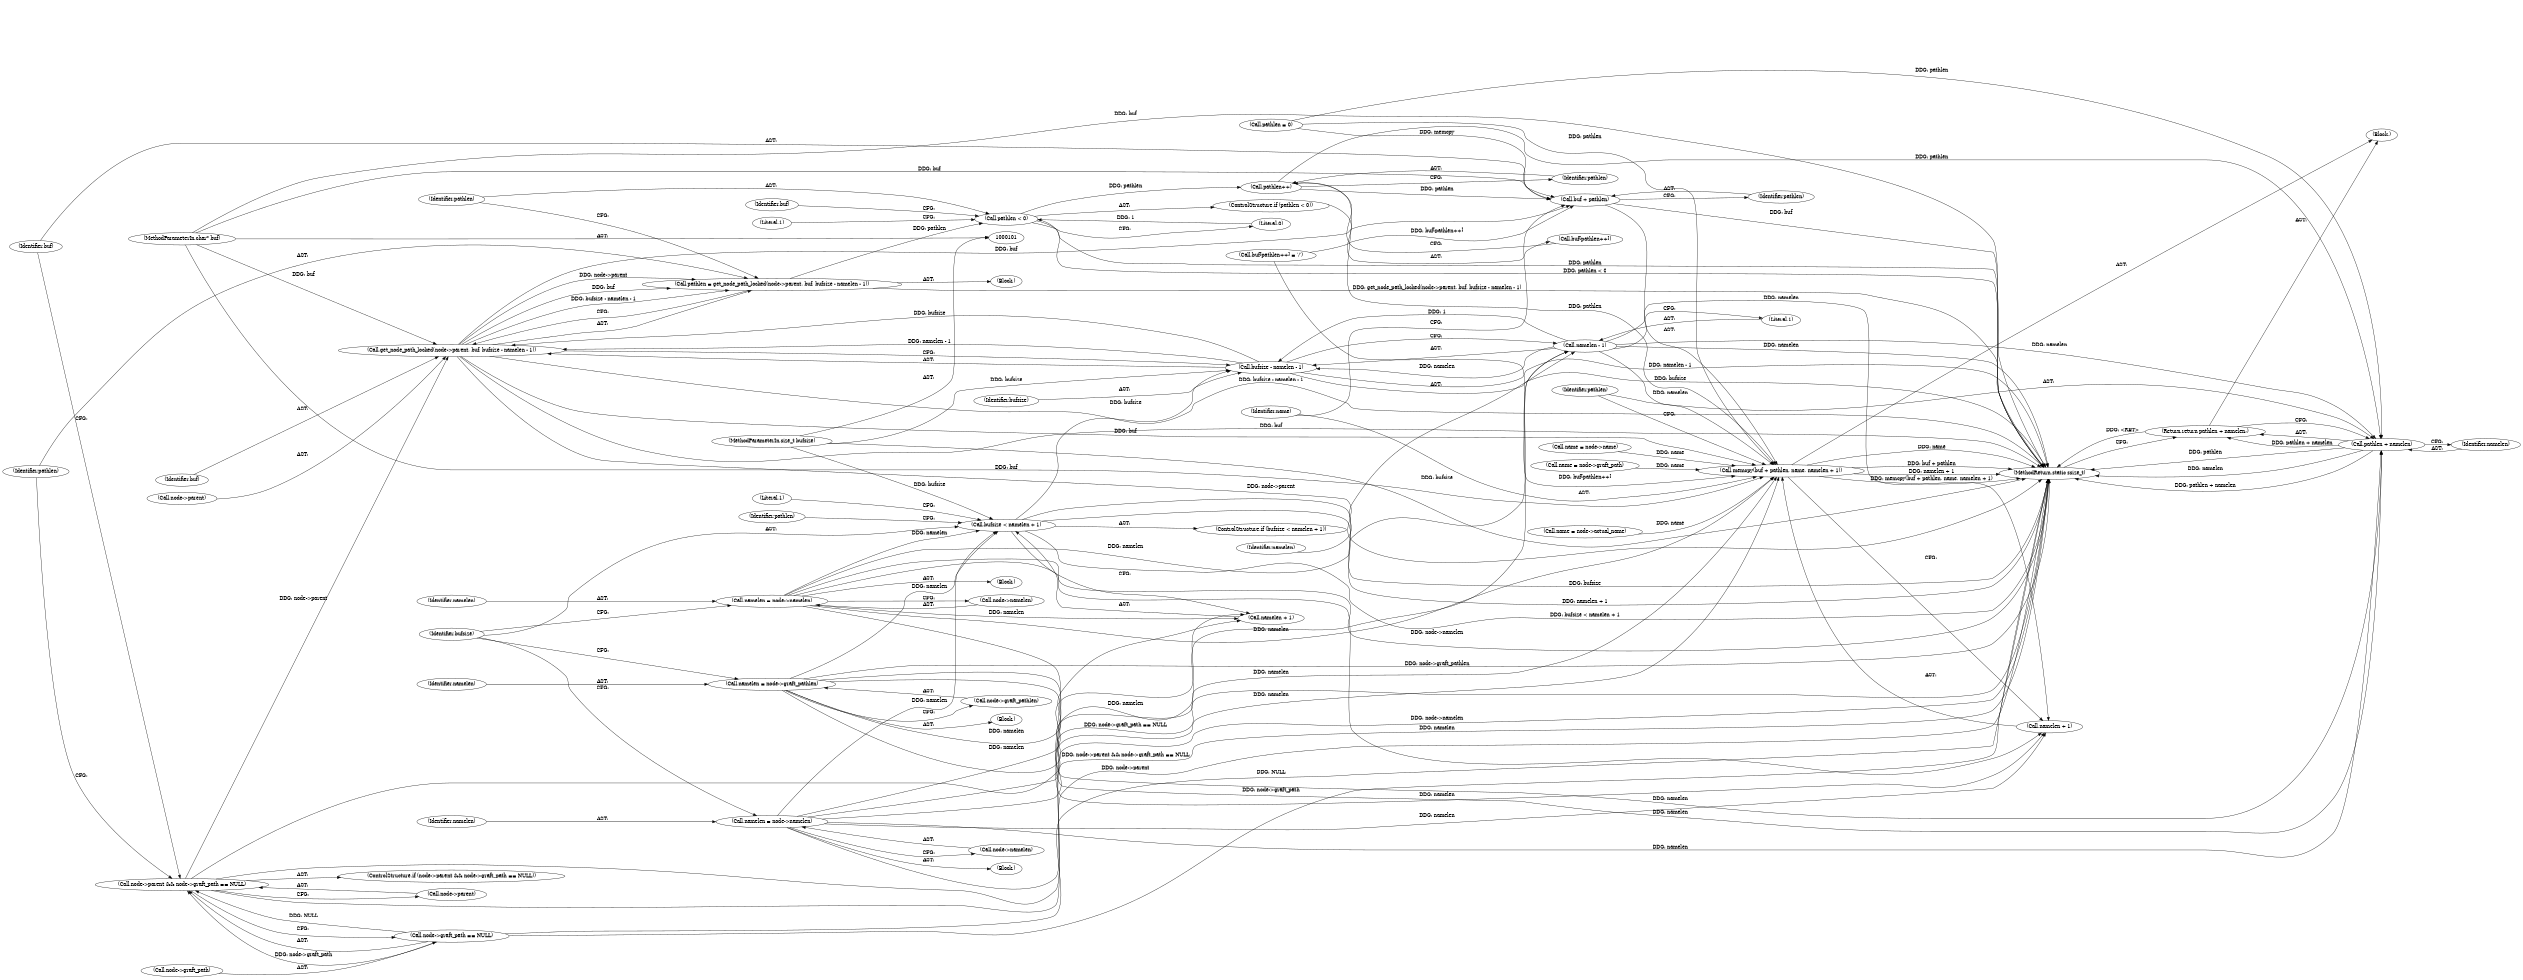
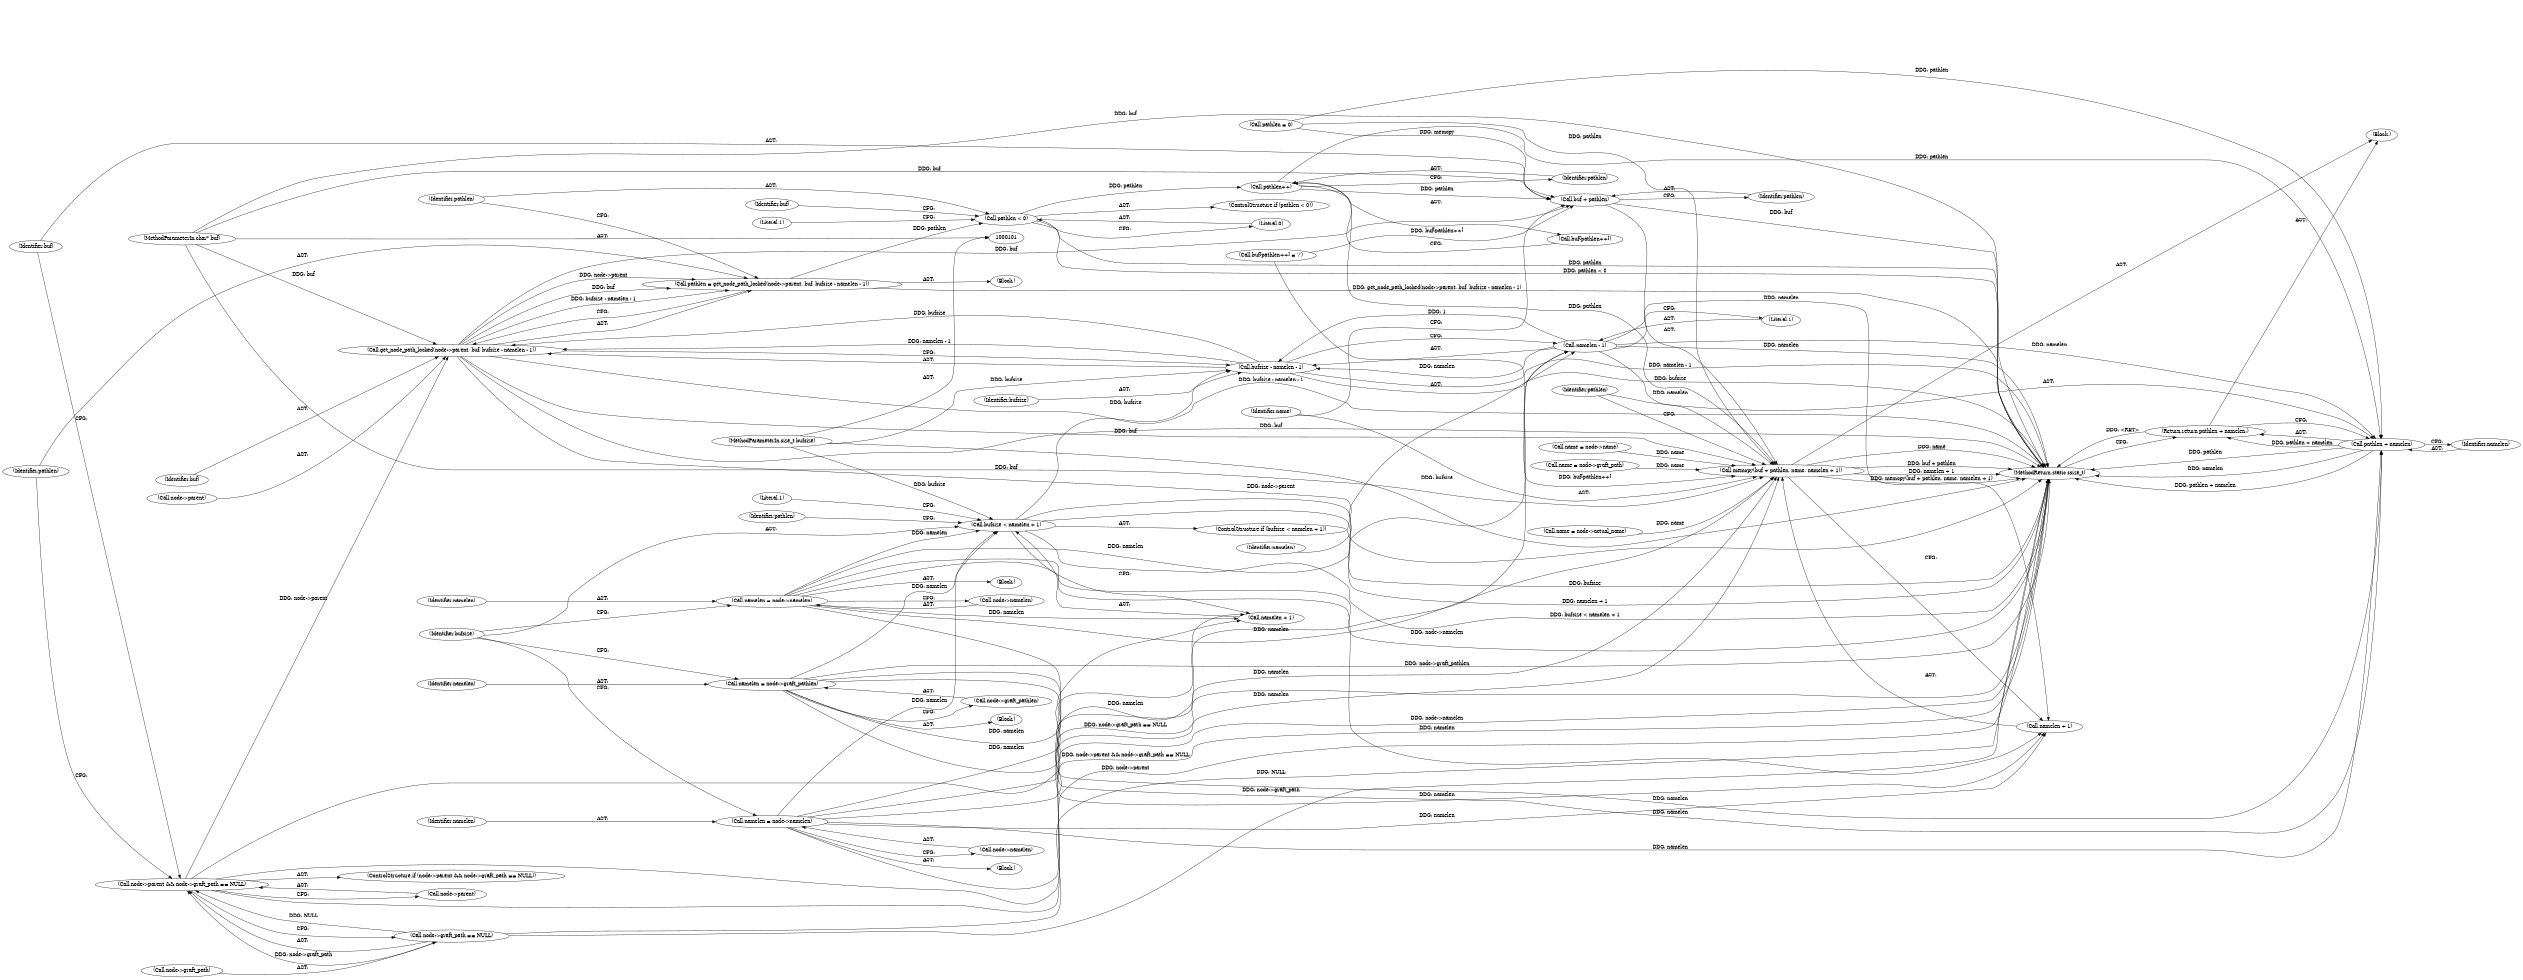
edge "(Literal,0)" -> "(Call,pathlen < 0)": label "DDG: 1" -> "AST: "
edge "(ControlStructure,if (pathlen < 0))" -> "(Call,buf[pathlen++])": now "(Call,pathlen++)" -> "(Call,buf[pathlen++])"
